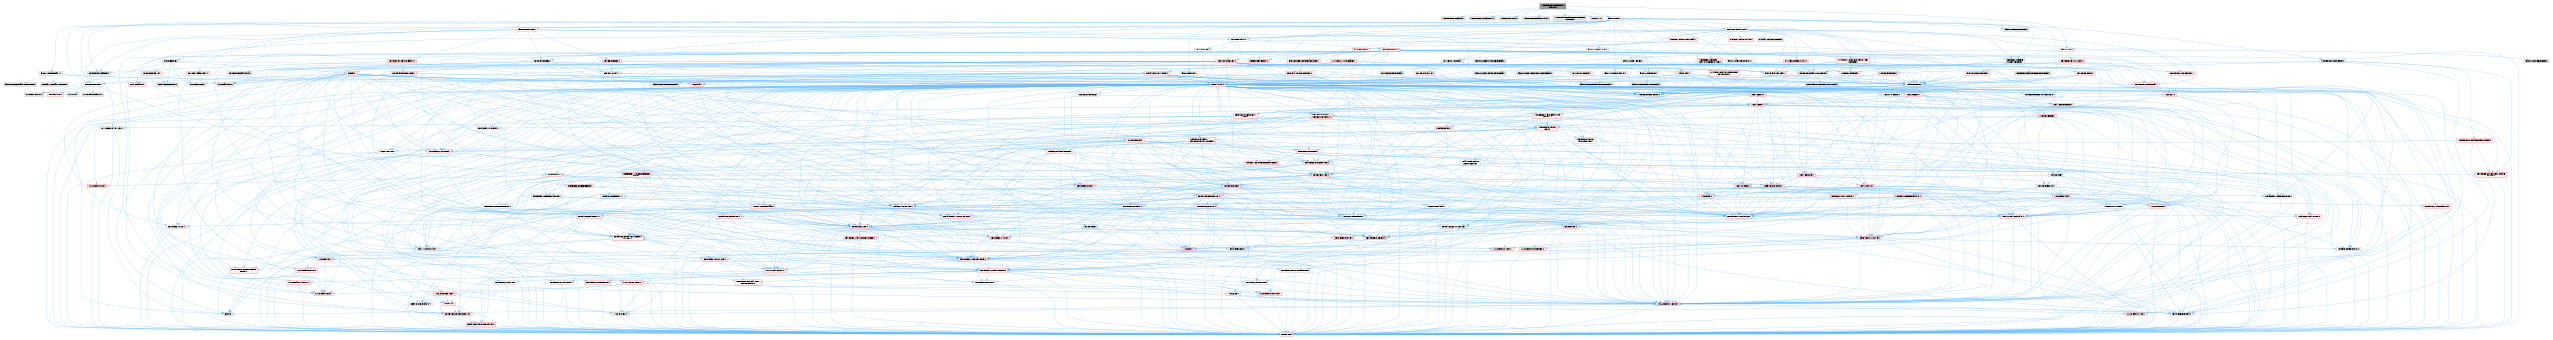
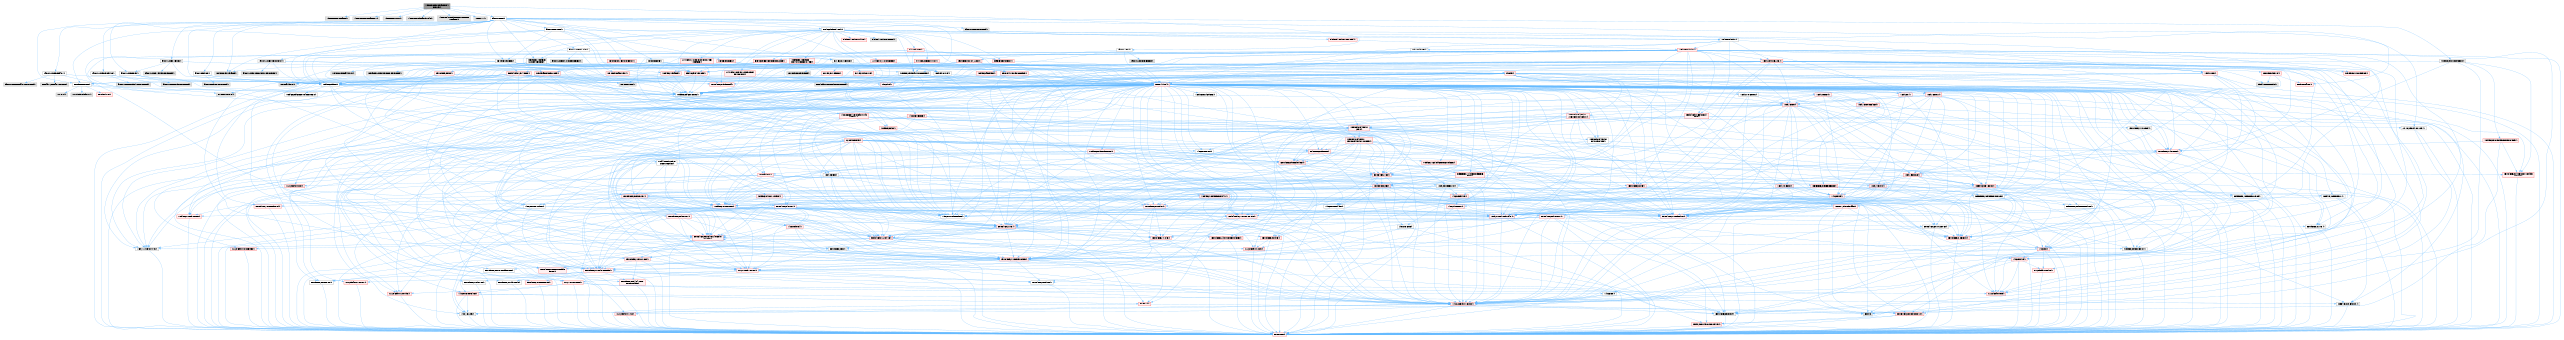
node "Engine/AssetUserData.h": removed
